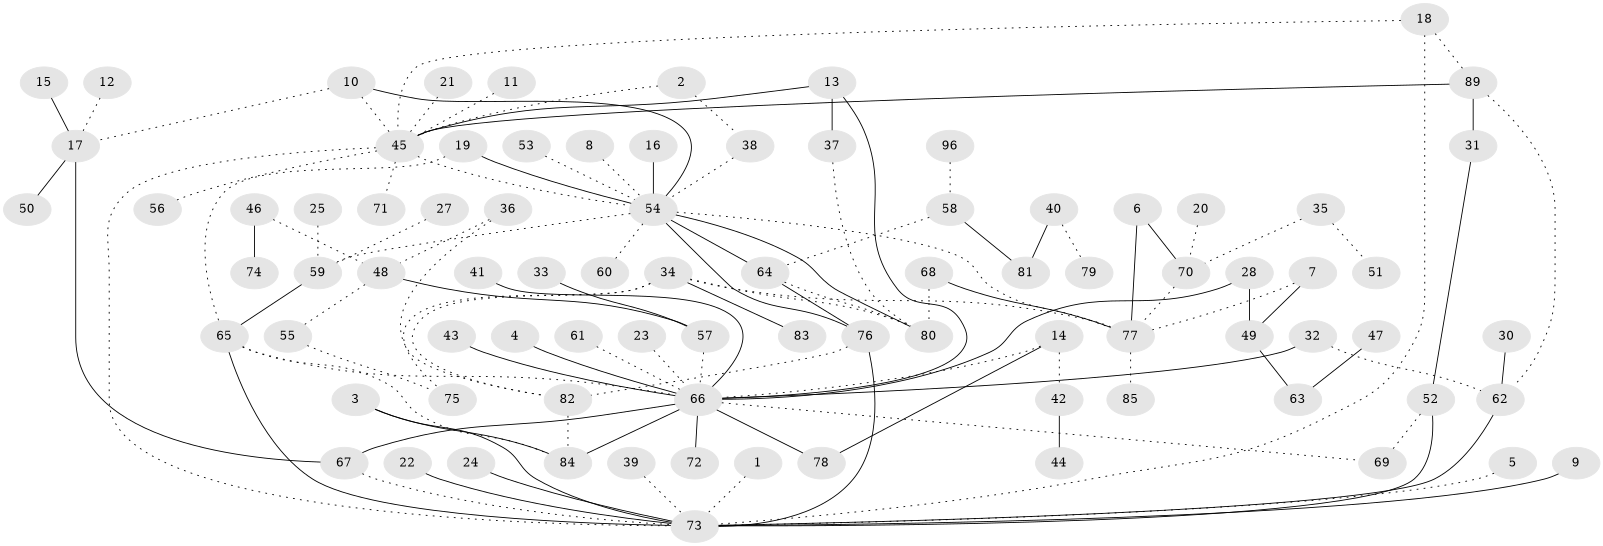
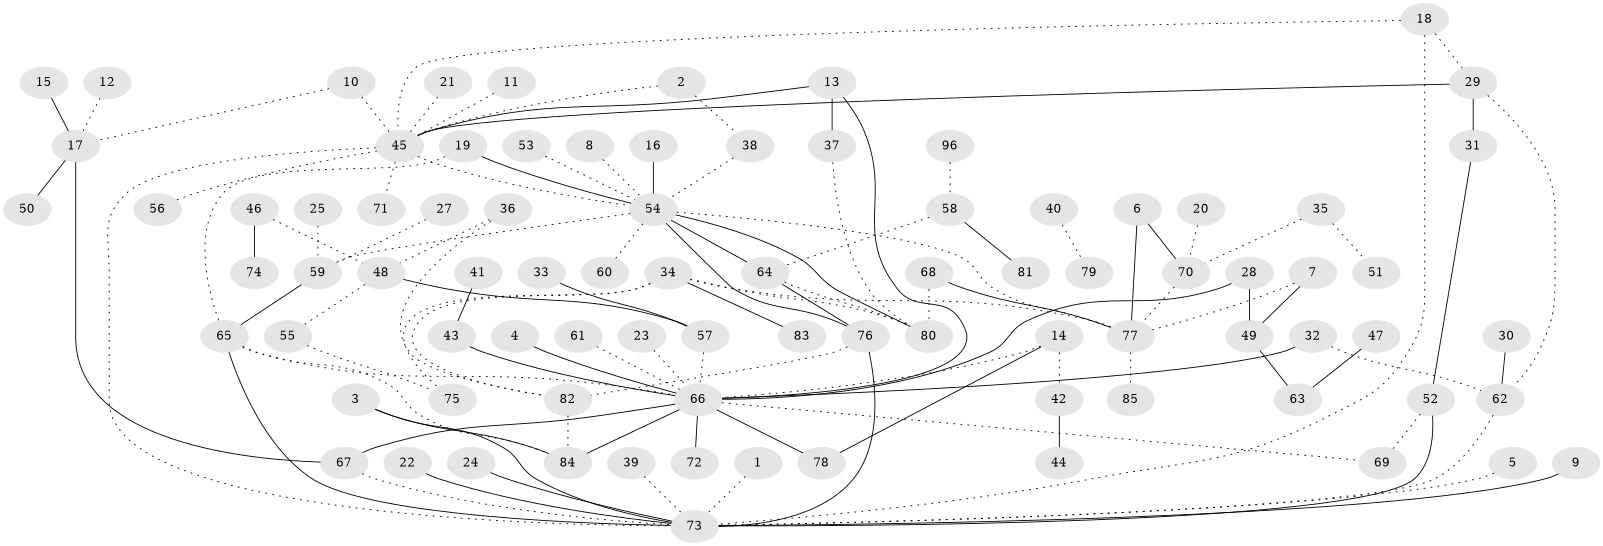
node "89": label "89" -> "29"
edge "10" -- "54": removed
edge "40" -- "81": removed
edge "41" -- "66": now "41" -- "43"
edge "62" -- "73": style solid -> dotted
